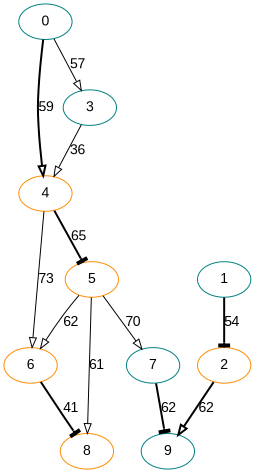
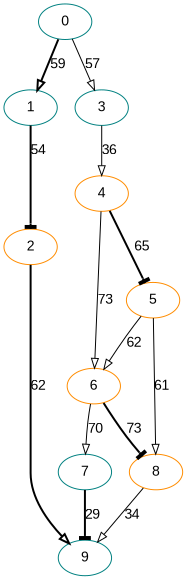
edge "0" -> "4": now "0" -> "1"
edge "5" -> "7": now "6" -> "7"
edge "6" -> "8": label "41" -> "73"
edge "7" -> "9": label "62" -> "29"
edge "8" -> "9": added, label "34"
